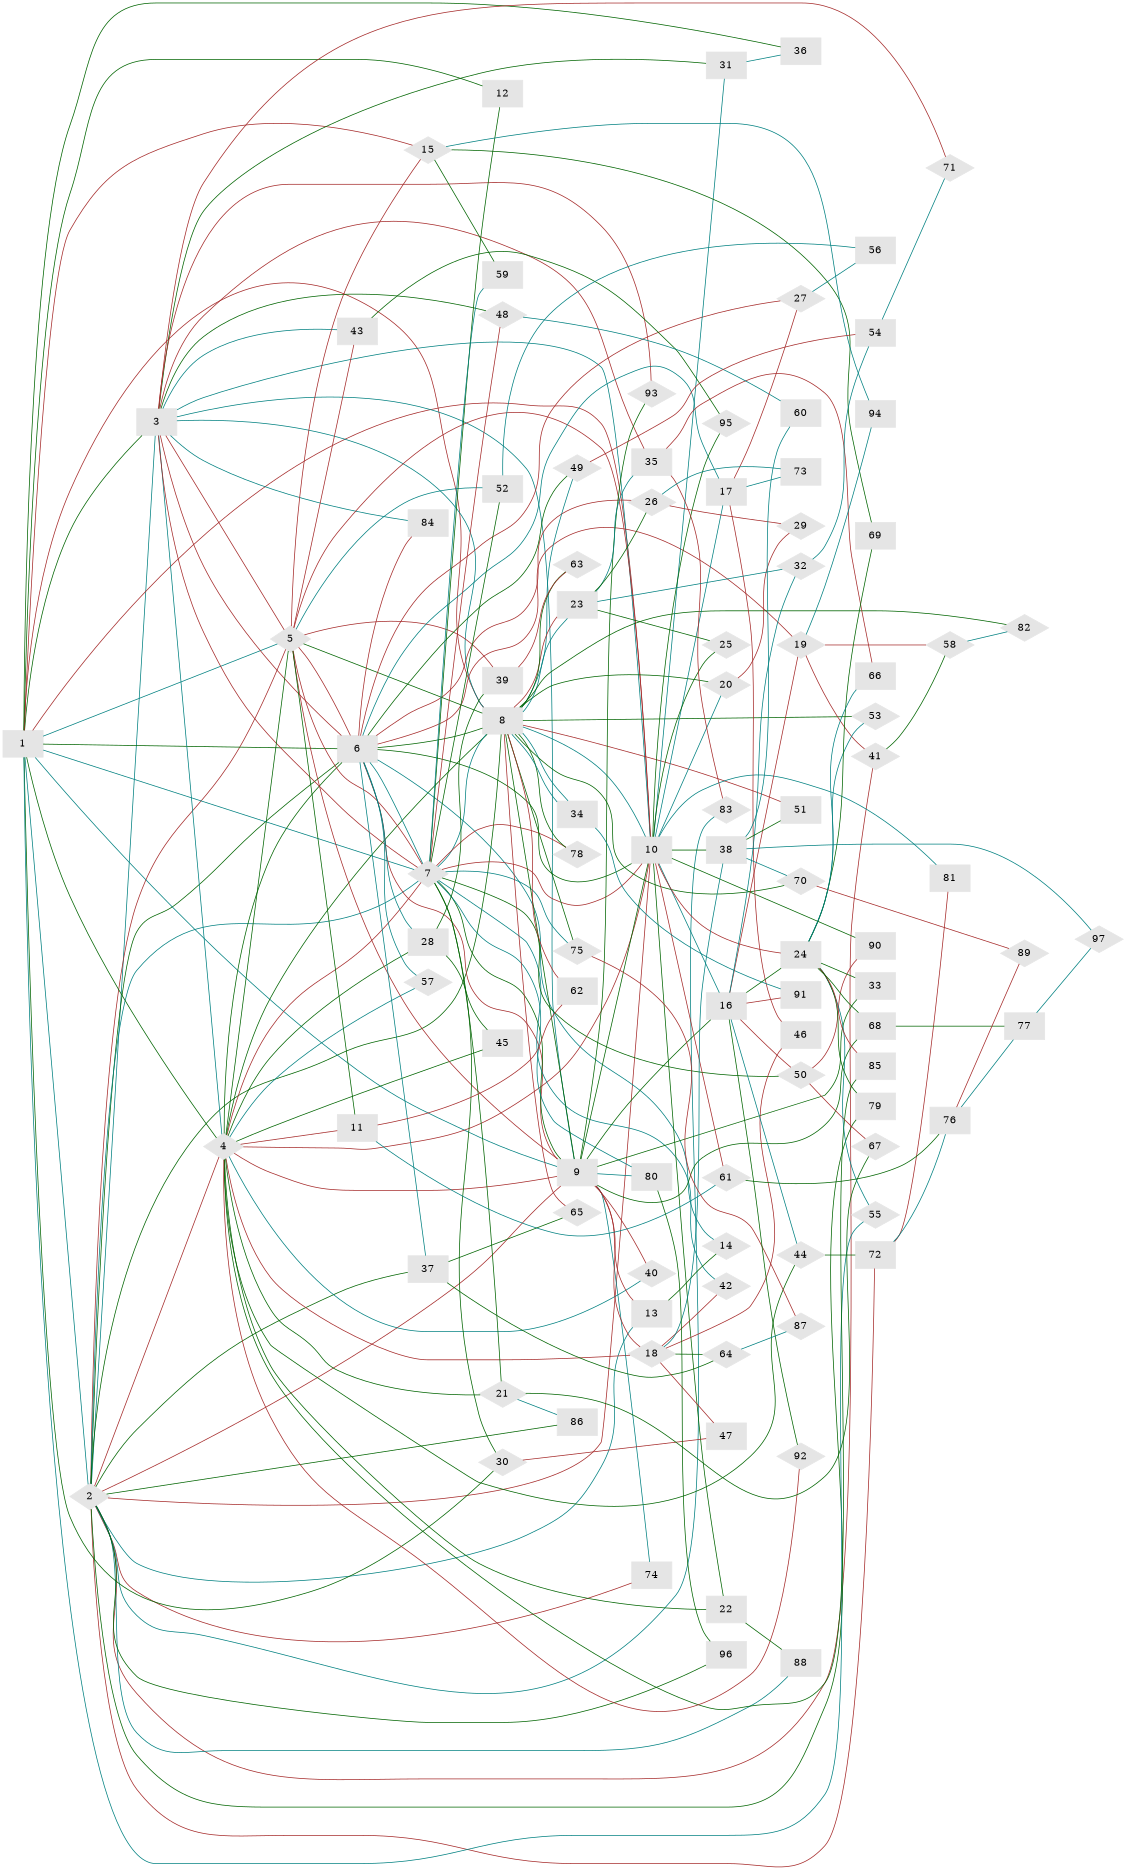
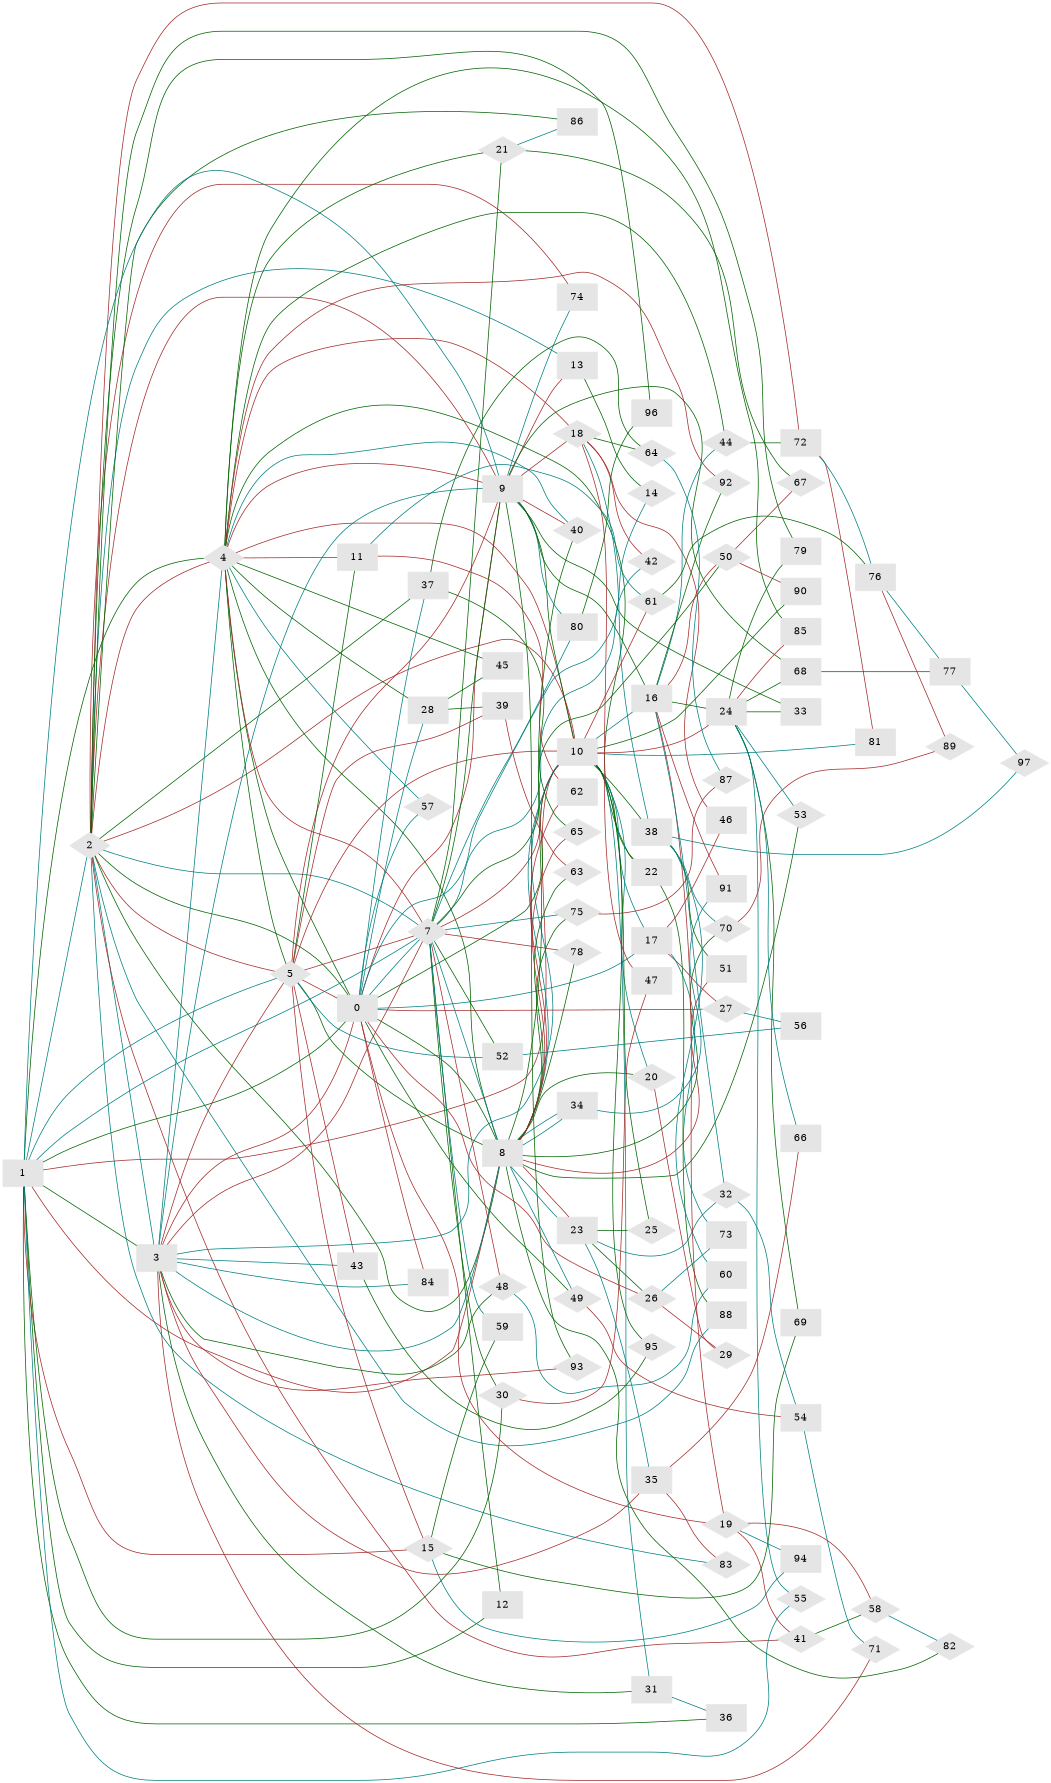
node "6": label "6" -> "0"
edge "8" -- "9": now "8" -- "40"
